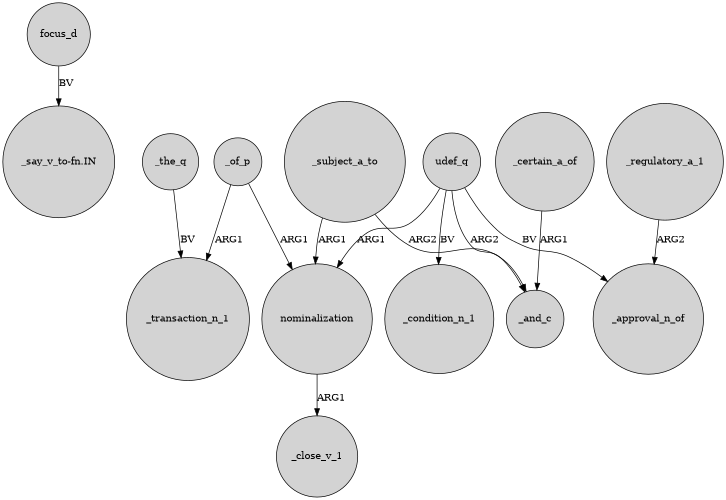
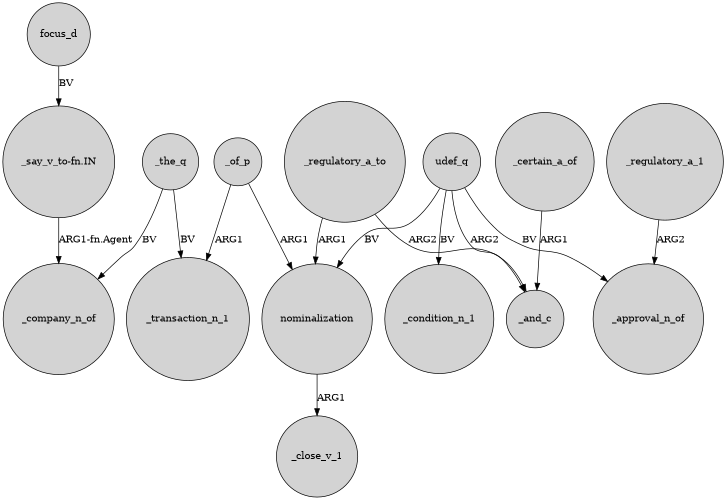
node "_subject_a_to": label "_subject_a_to" -> "_regulatory_a_to"
edge "udef_q" -> "nominalization": label "ARG1" -> "BV"
node "_company_n_of": added
